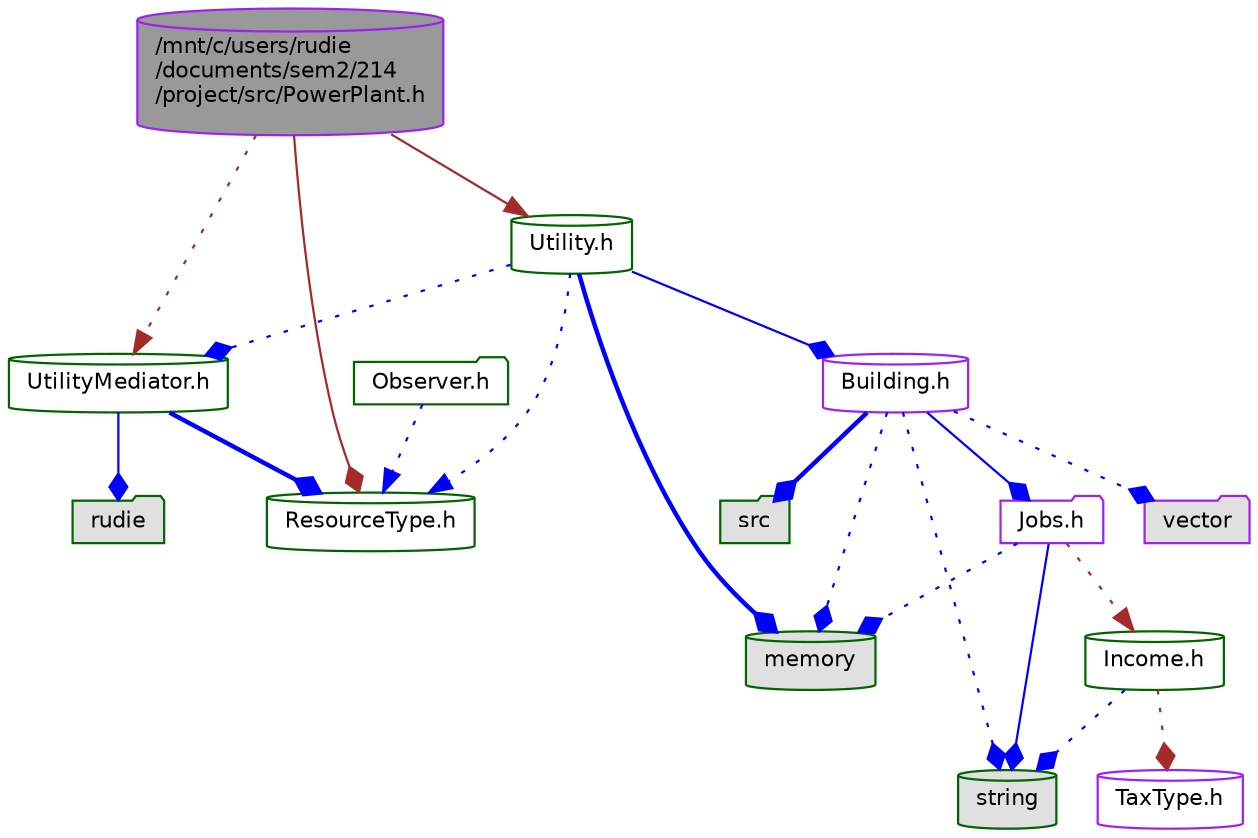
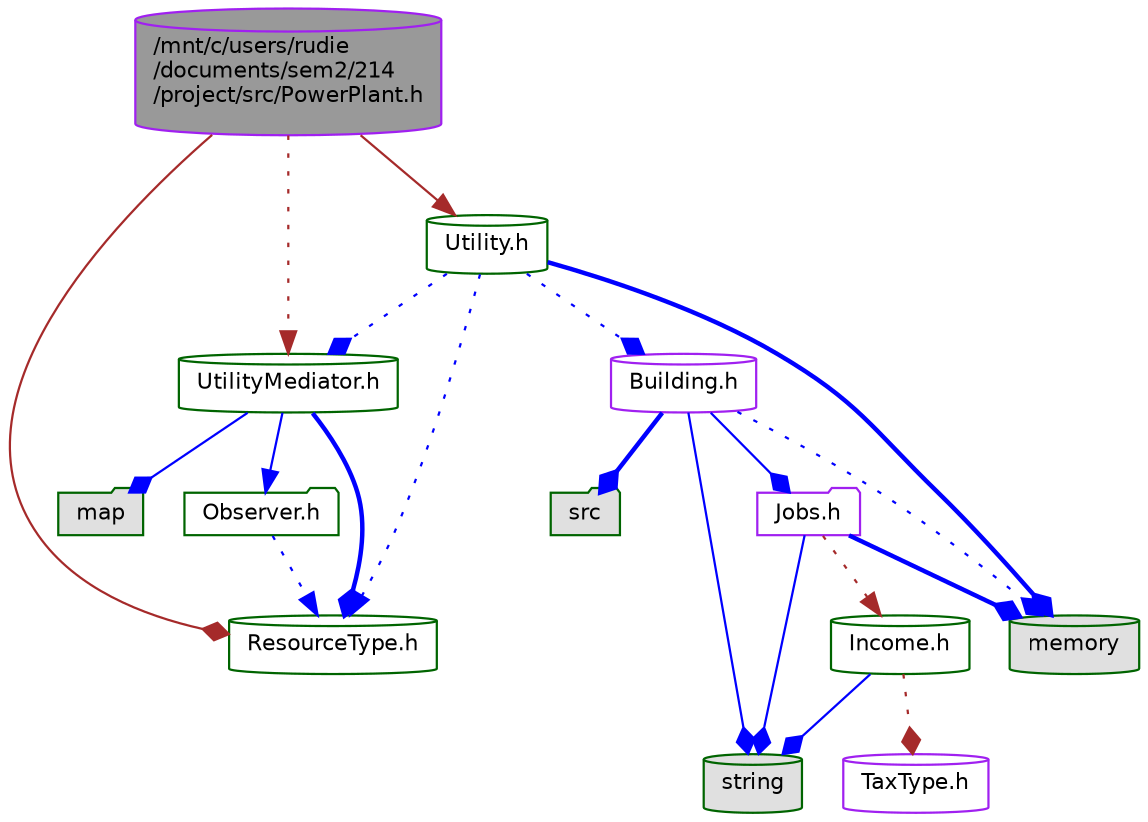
edge "Utility.h" -> "Building.h": style solid -> dotted
edge "UtilityMediator.h" -> "Observer.h": added
node "rudie": label "rudie" -> "map"
node "vector": removed
edge "Building.h" -> "string": style dotted -> solid
edge "Jobs.h" -> "memory": style dotted -> bold
edge "Income.h" -> "string": style dotted -> solid
